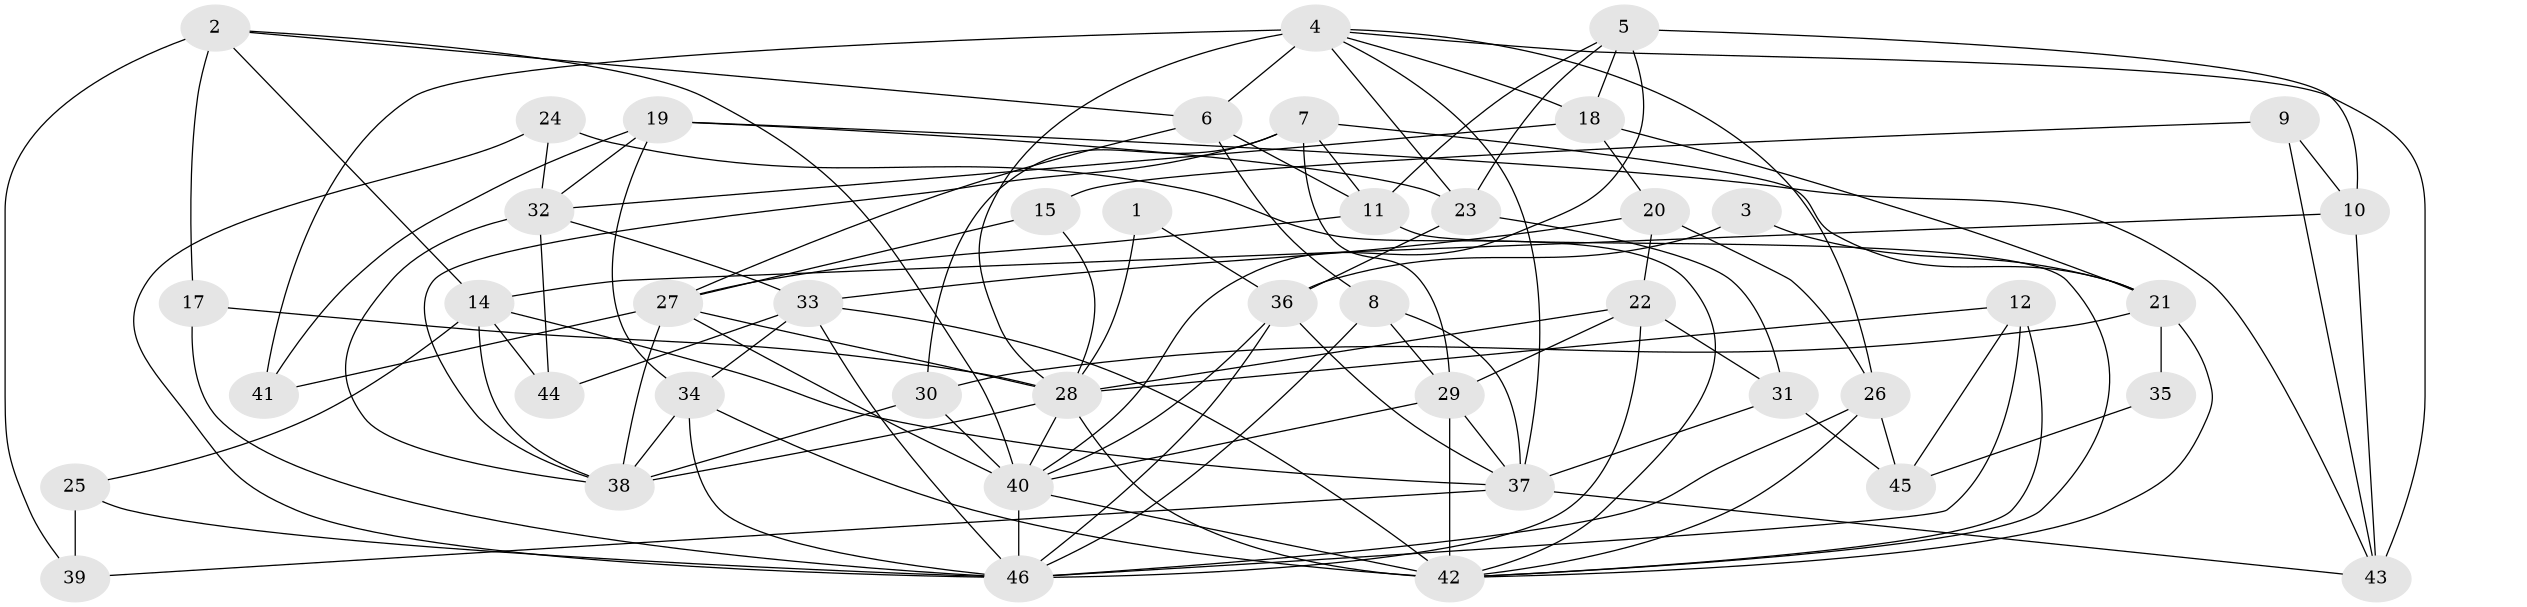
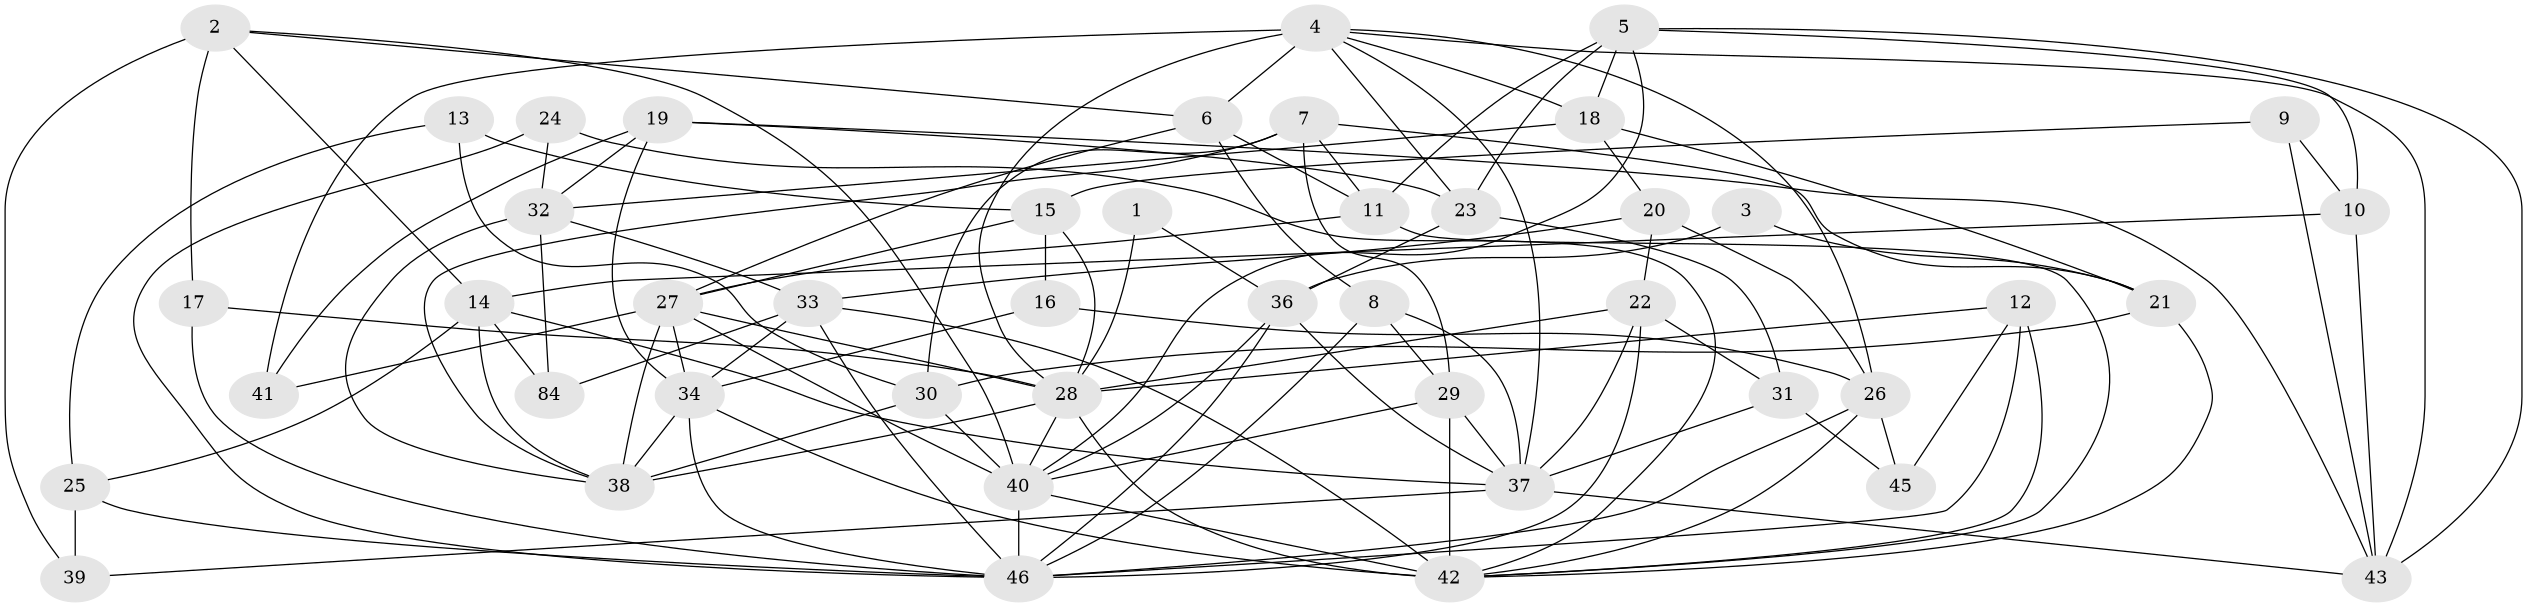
edge "5" -- "43": added
node "13": added
node "16": added
edge "27" -- "34": added
edge "22" -- "29": now "22" -- "37"
node "44": label "44" -> "84"
node "35": removed
